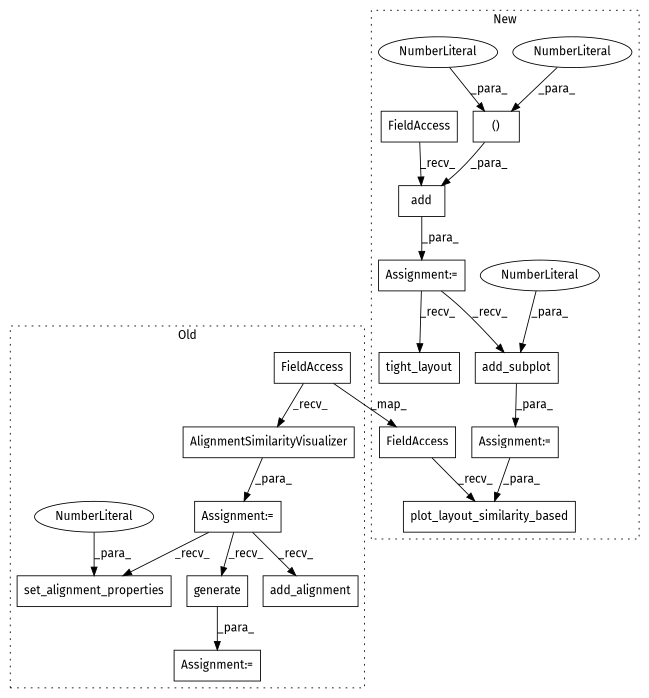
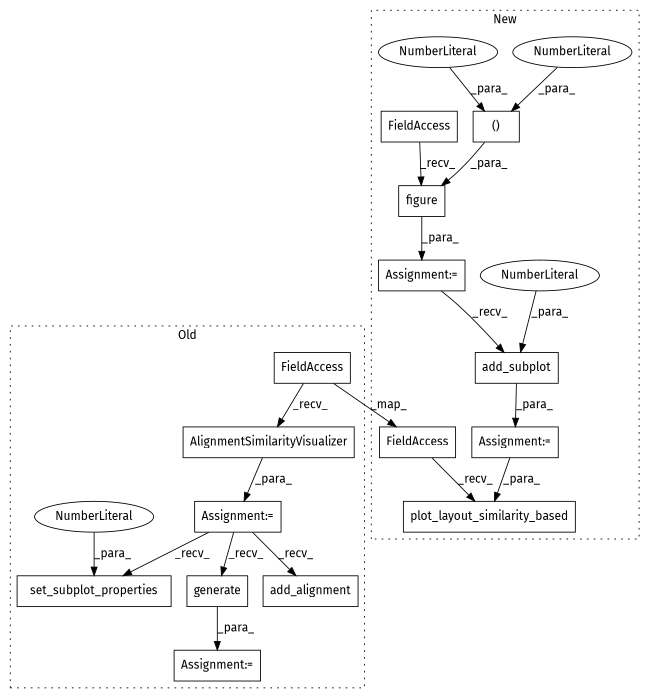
node "add": label "add" -> "figure"
node "tight_layout": removed
node "set_alignment_properties": label "set_alignment_properties" -> "set_subplot_properties"
